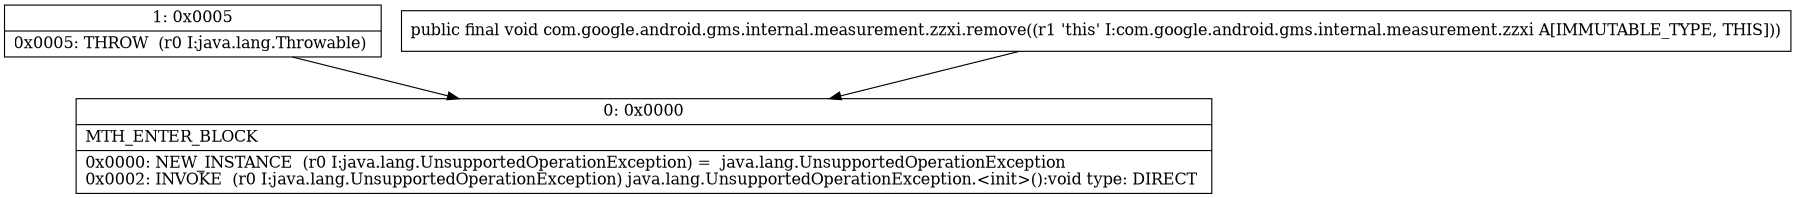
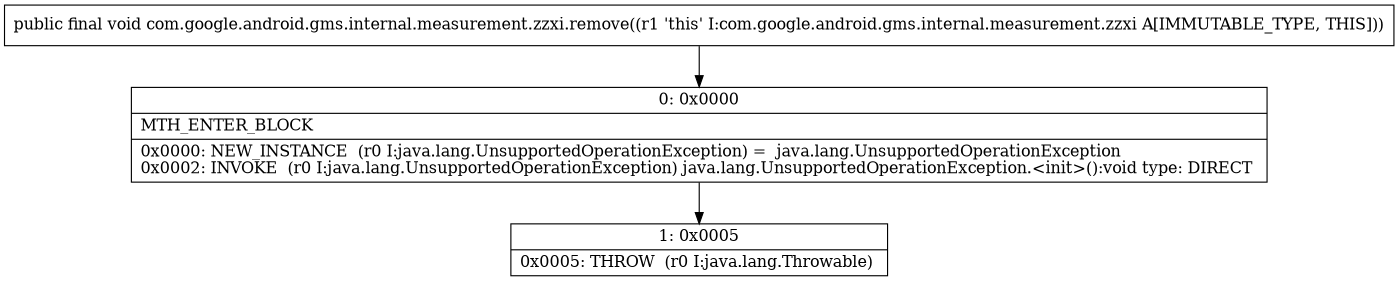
edge "1: 0x0005" -> "0: 0x0000": reversed
